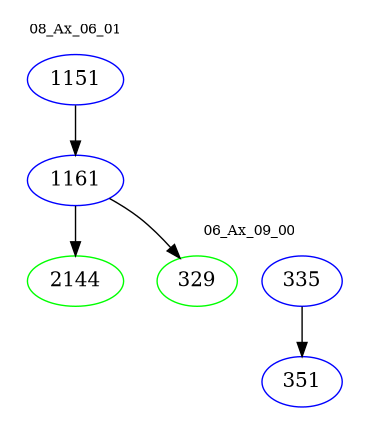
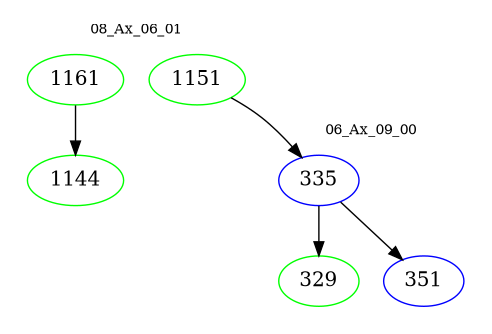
node "1151": color blue -> green
edge "1151" -> "1161": now "1151" -> "335"
node "1161": color blue -> green
edge "1161" -> "329": now "335" -> "329"
node "2144": label "2144" -> "1144"
